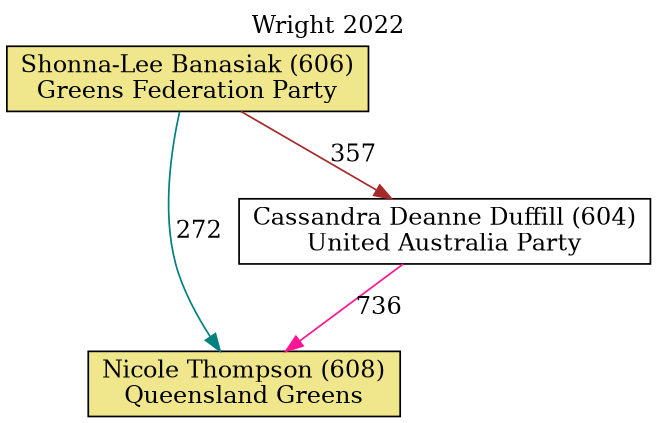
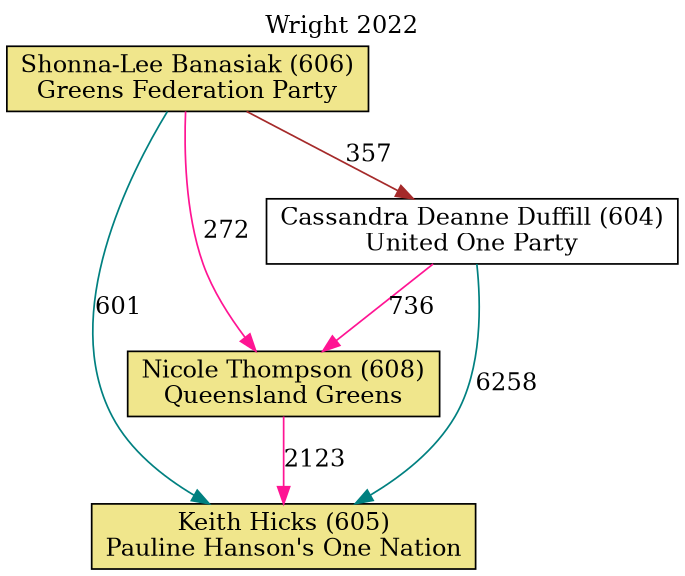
edge "Shonna-Lee Banasiak (606) Greens Federation Party" -> "Nicole Thompson (608) Queensland Greens": color teal -> deeppink
node "Cassandra Deanne Duffill (604) United Australia Party": label "Cassandra Deanne Duffill (604) United Australia Party" -> "Cassandra Deanne Duffill (604) United One Party"
node "Keith Hicks (605) Pauline Hanson's One Nation": added
